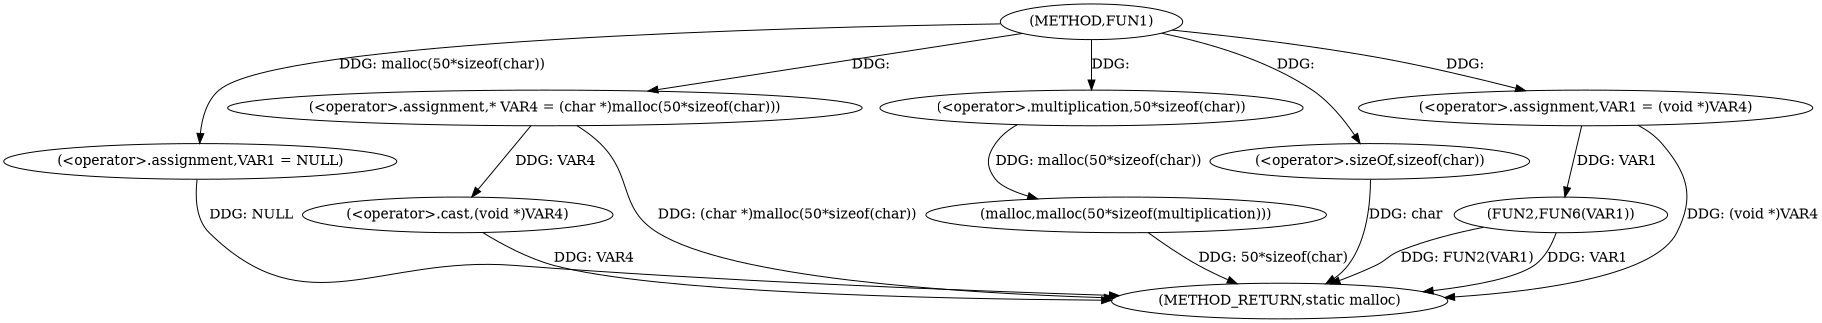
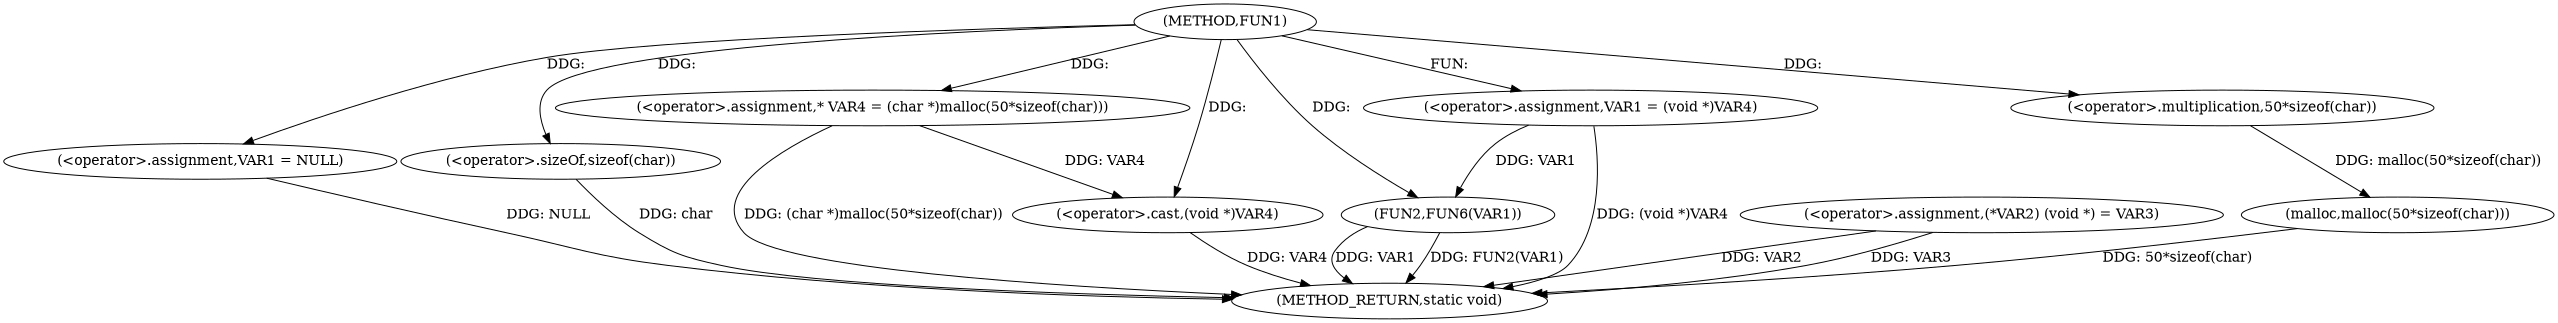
edge "(METHOD,FUN1)" -> "(<operator>.assignment,VAR1 = NULL)": label "DDG: malloc(50*sizeof(char))" -> "DDG: "
edge "(METHOD,FUN1)" -> "(<operator>.assignment,VAR1 = (void *)VAR4)": label "DDG: " -> "FUN: "
edge "(METHOD,FUN1)" -> "(<operator>.cast,(void *)VAR4)": added, label "DDG:"
edge "(METHOD,FUN1)" -> "(FUN2,FUN6(VAR1))": added, label "DDG:"
node "(malloc,malloc(50*sizeof(multiplication)))": label "(malloc,malloc(50*sizeof(multiplication)))" -> "(malloc,malloc(50*sizeof(char)))"
node "(<operator>.assignment,(*VAR2) (void *) = VAR3)": added
node "(METHOD_RETURN,static malloc)": label "(METHOD_RETURN,static malloc)" -> "(METHOD_RETURN,static void)"
